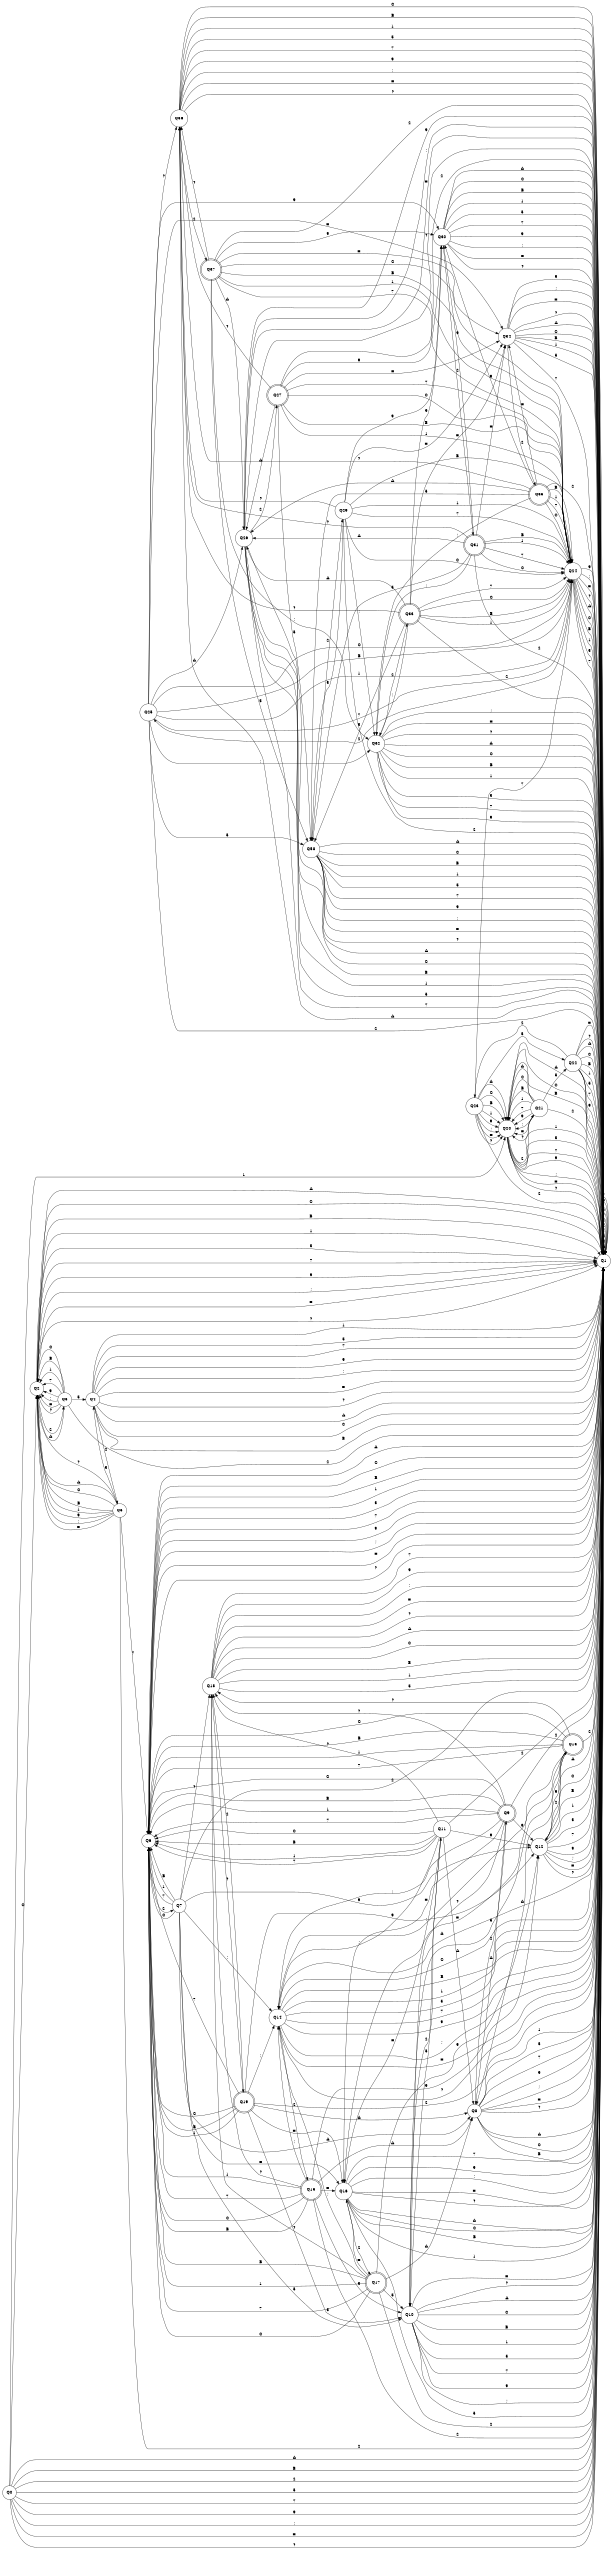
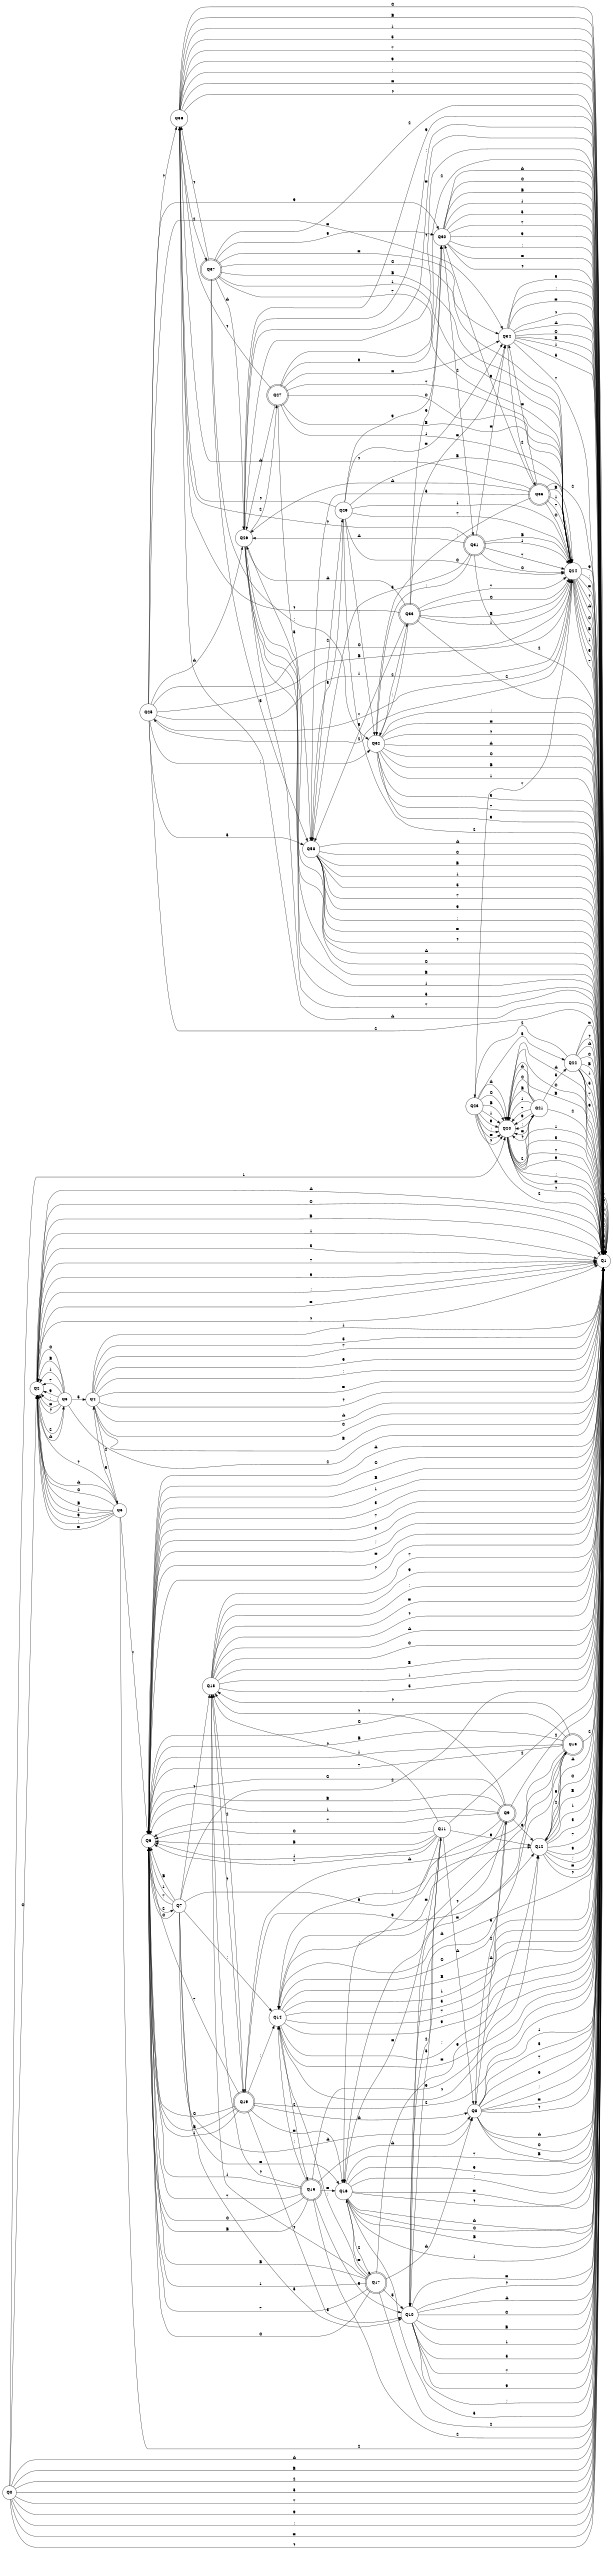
edge "Q31" -> "Q30": removed, label "9"
edge "Q13" -> "Q8": now "Q13" -> "Q19"
